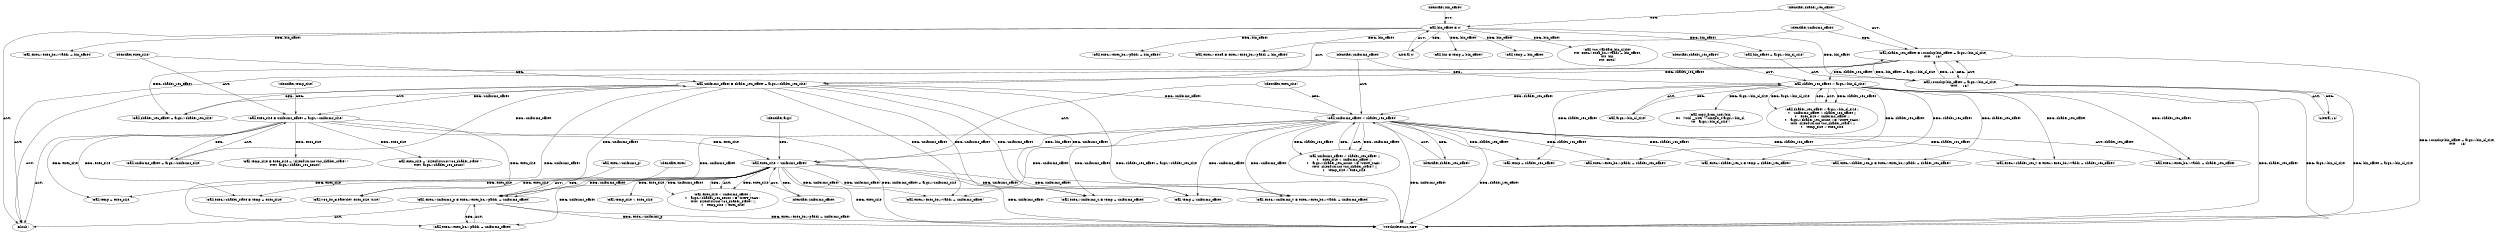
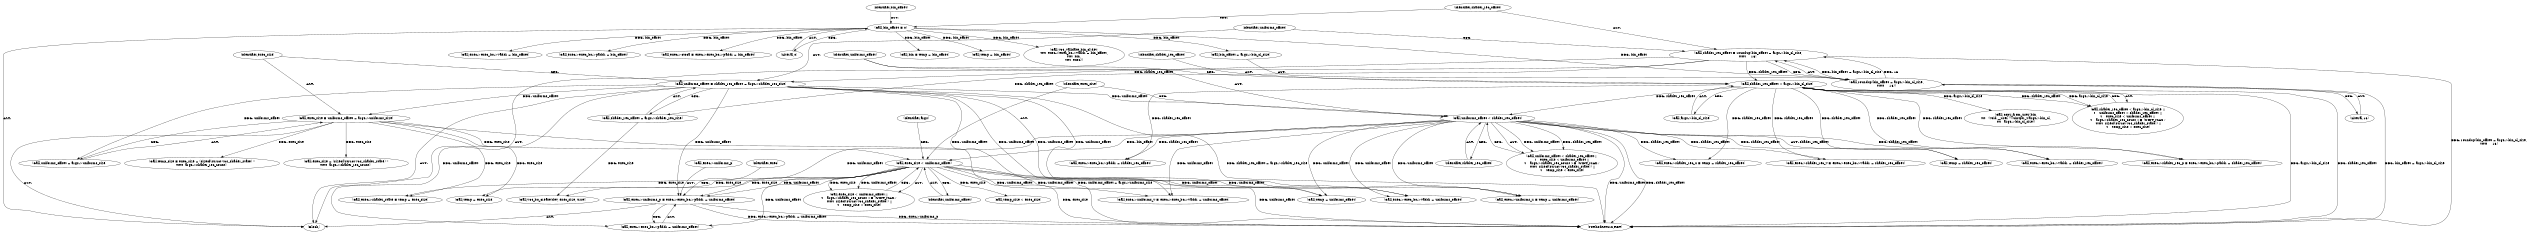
node "(Identifier,temp_size)": removed
edge "(Call,exec_size = uniforms_offset + args->uniforms_size)" -> "(Call,vc4_bo_create(dev, exec_size, true))": now "(Call,shader_rec_offset + args->shader_rec_size)" -> "(Call,vc4_bo_create(dev, exec_size, true))"
